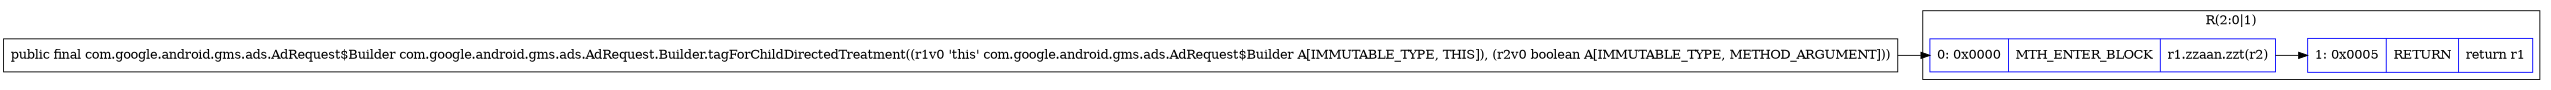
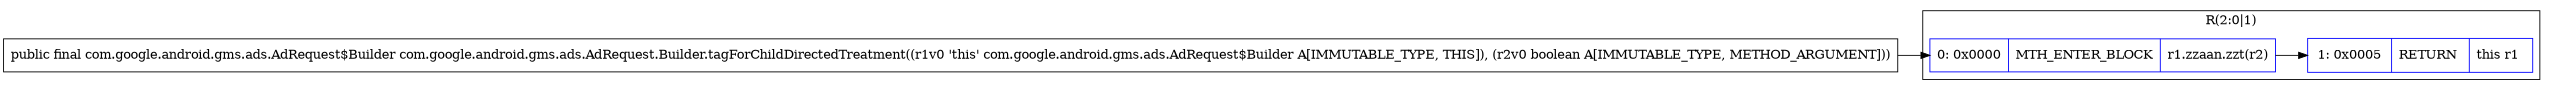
node "1: 0x0005": text "return r1" -> "this r1"
